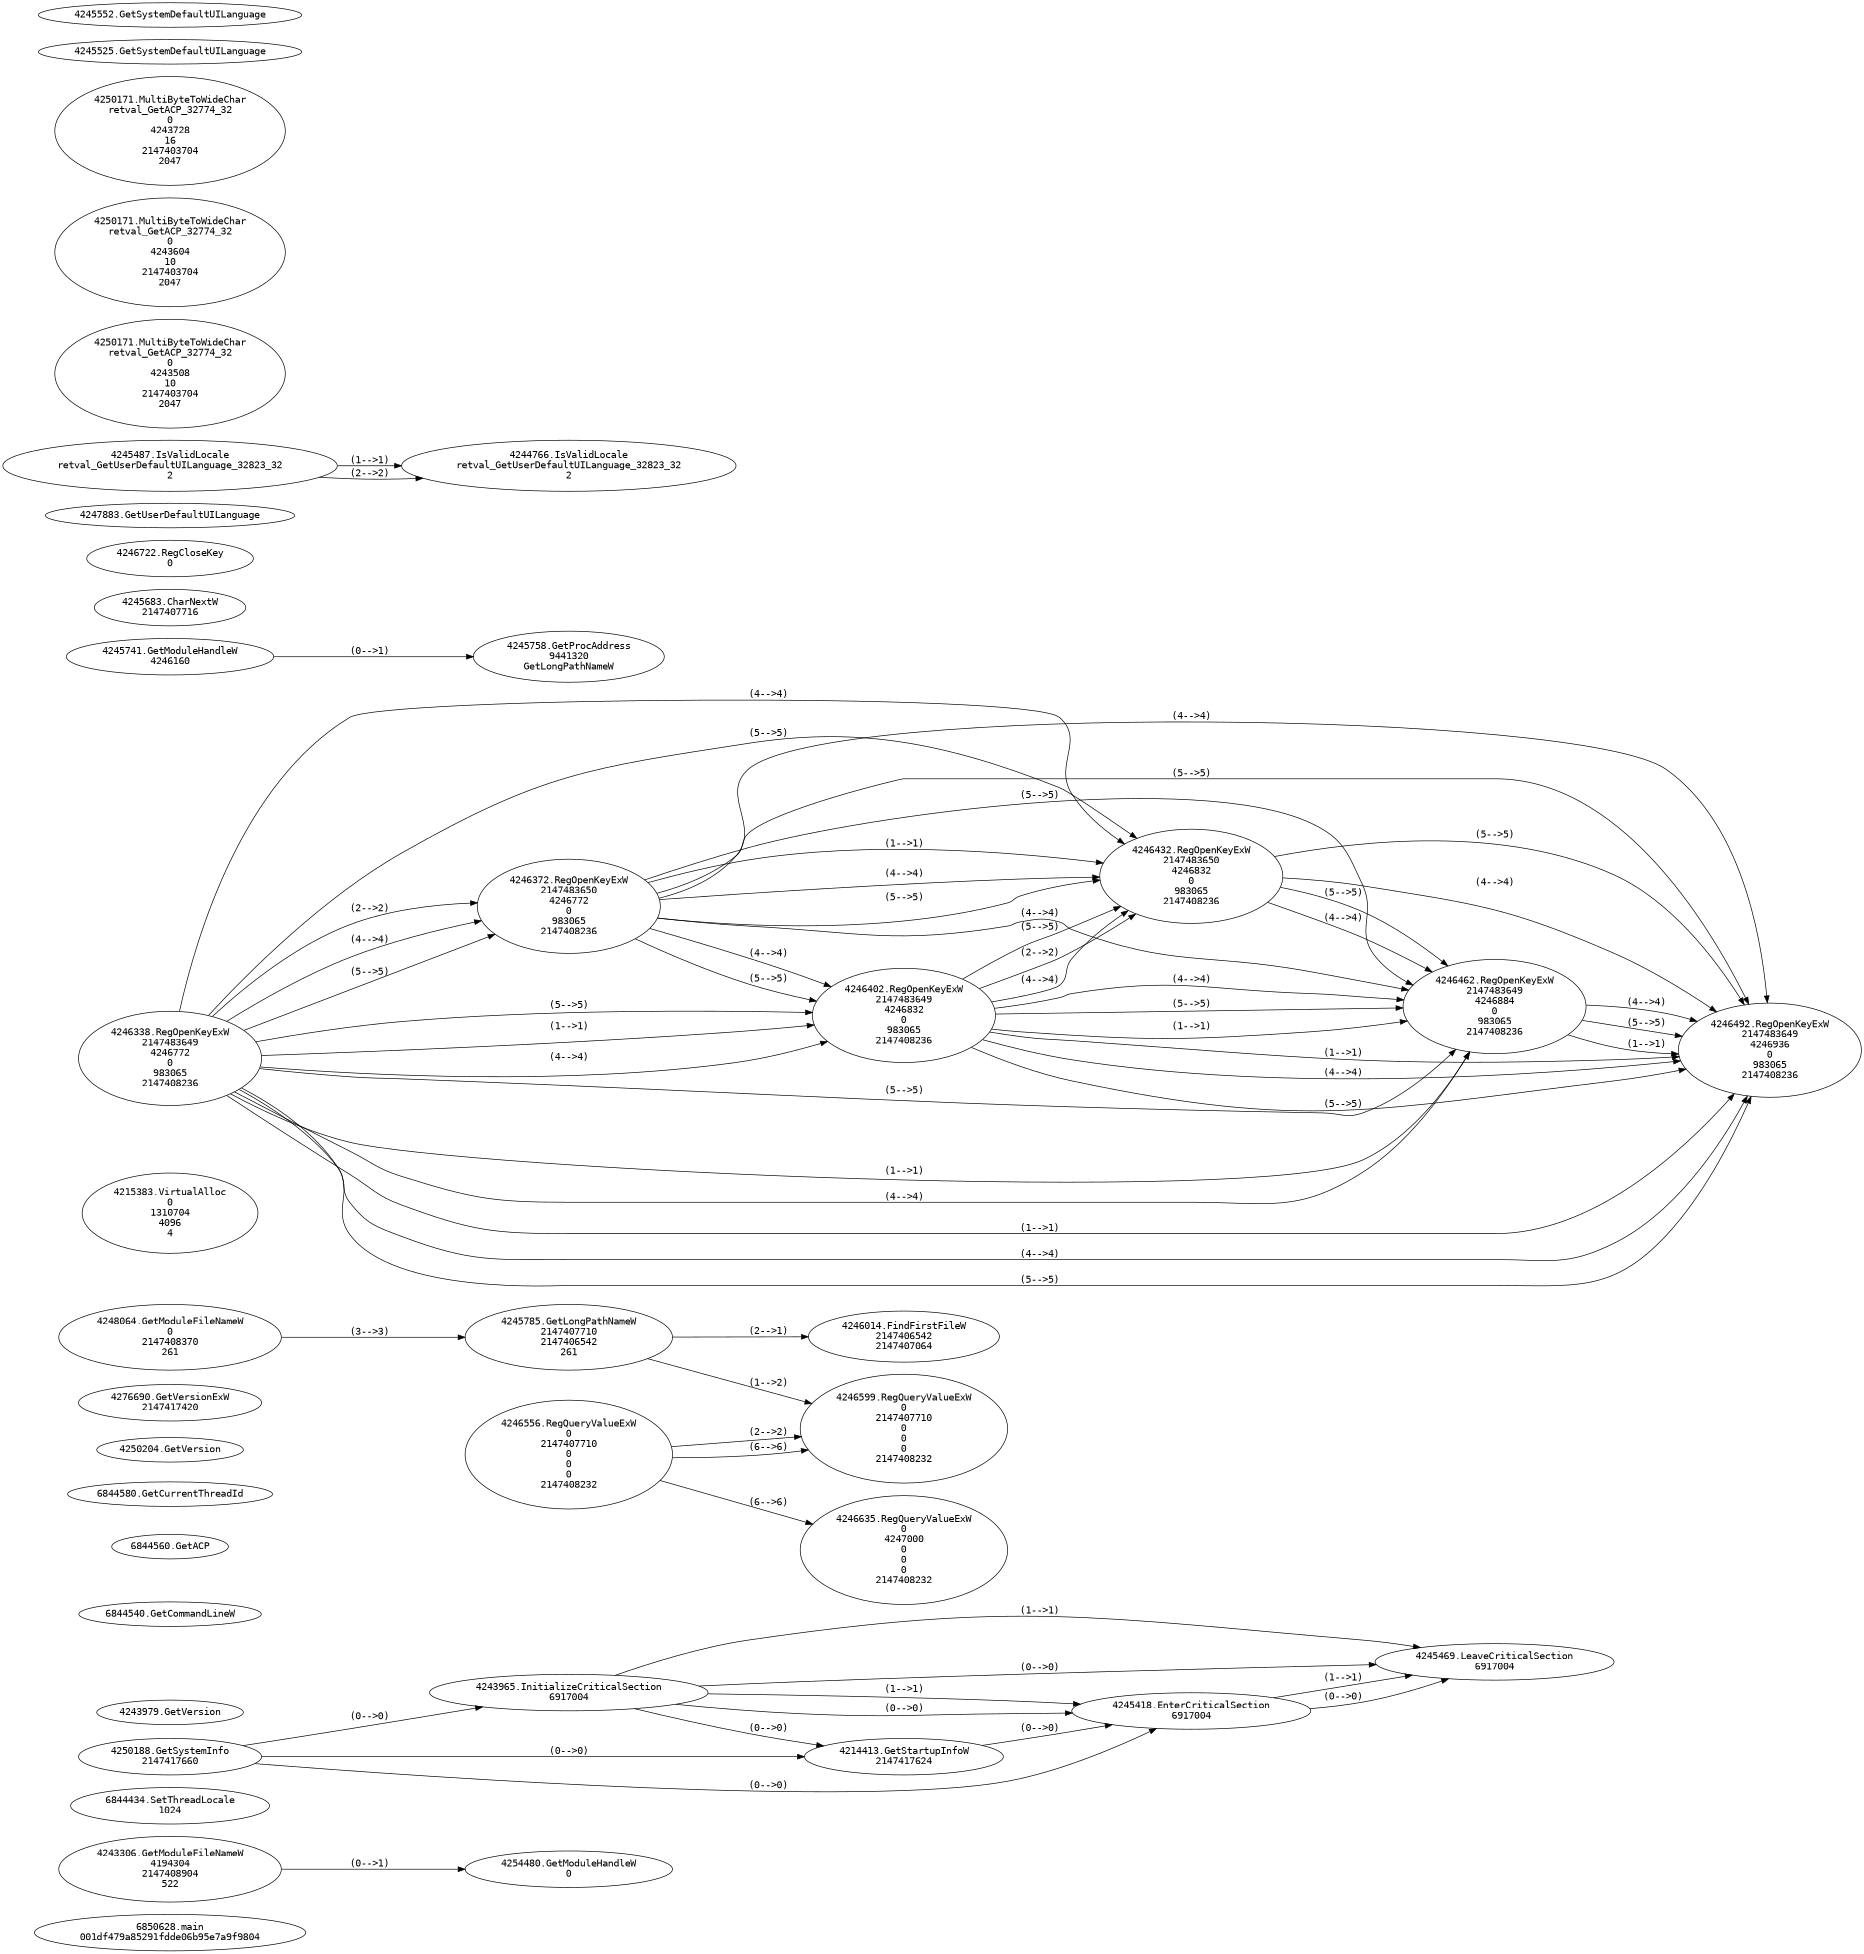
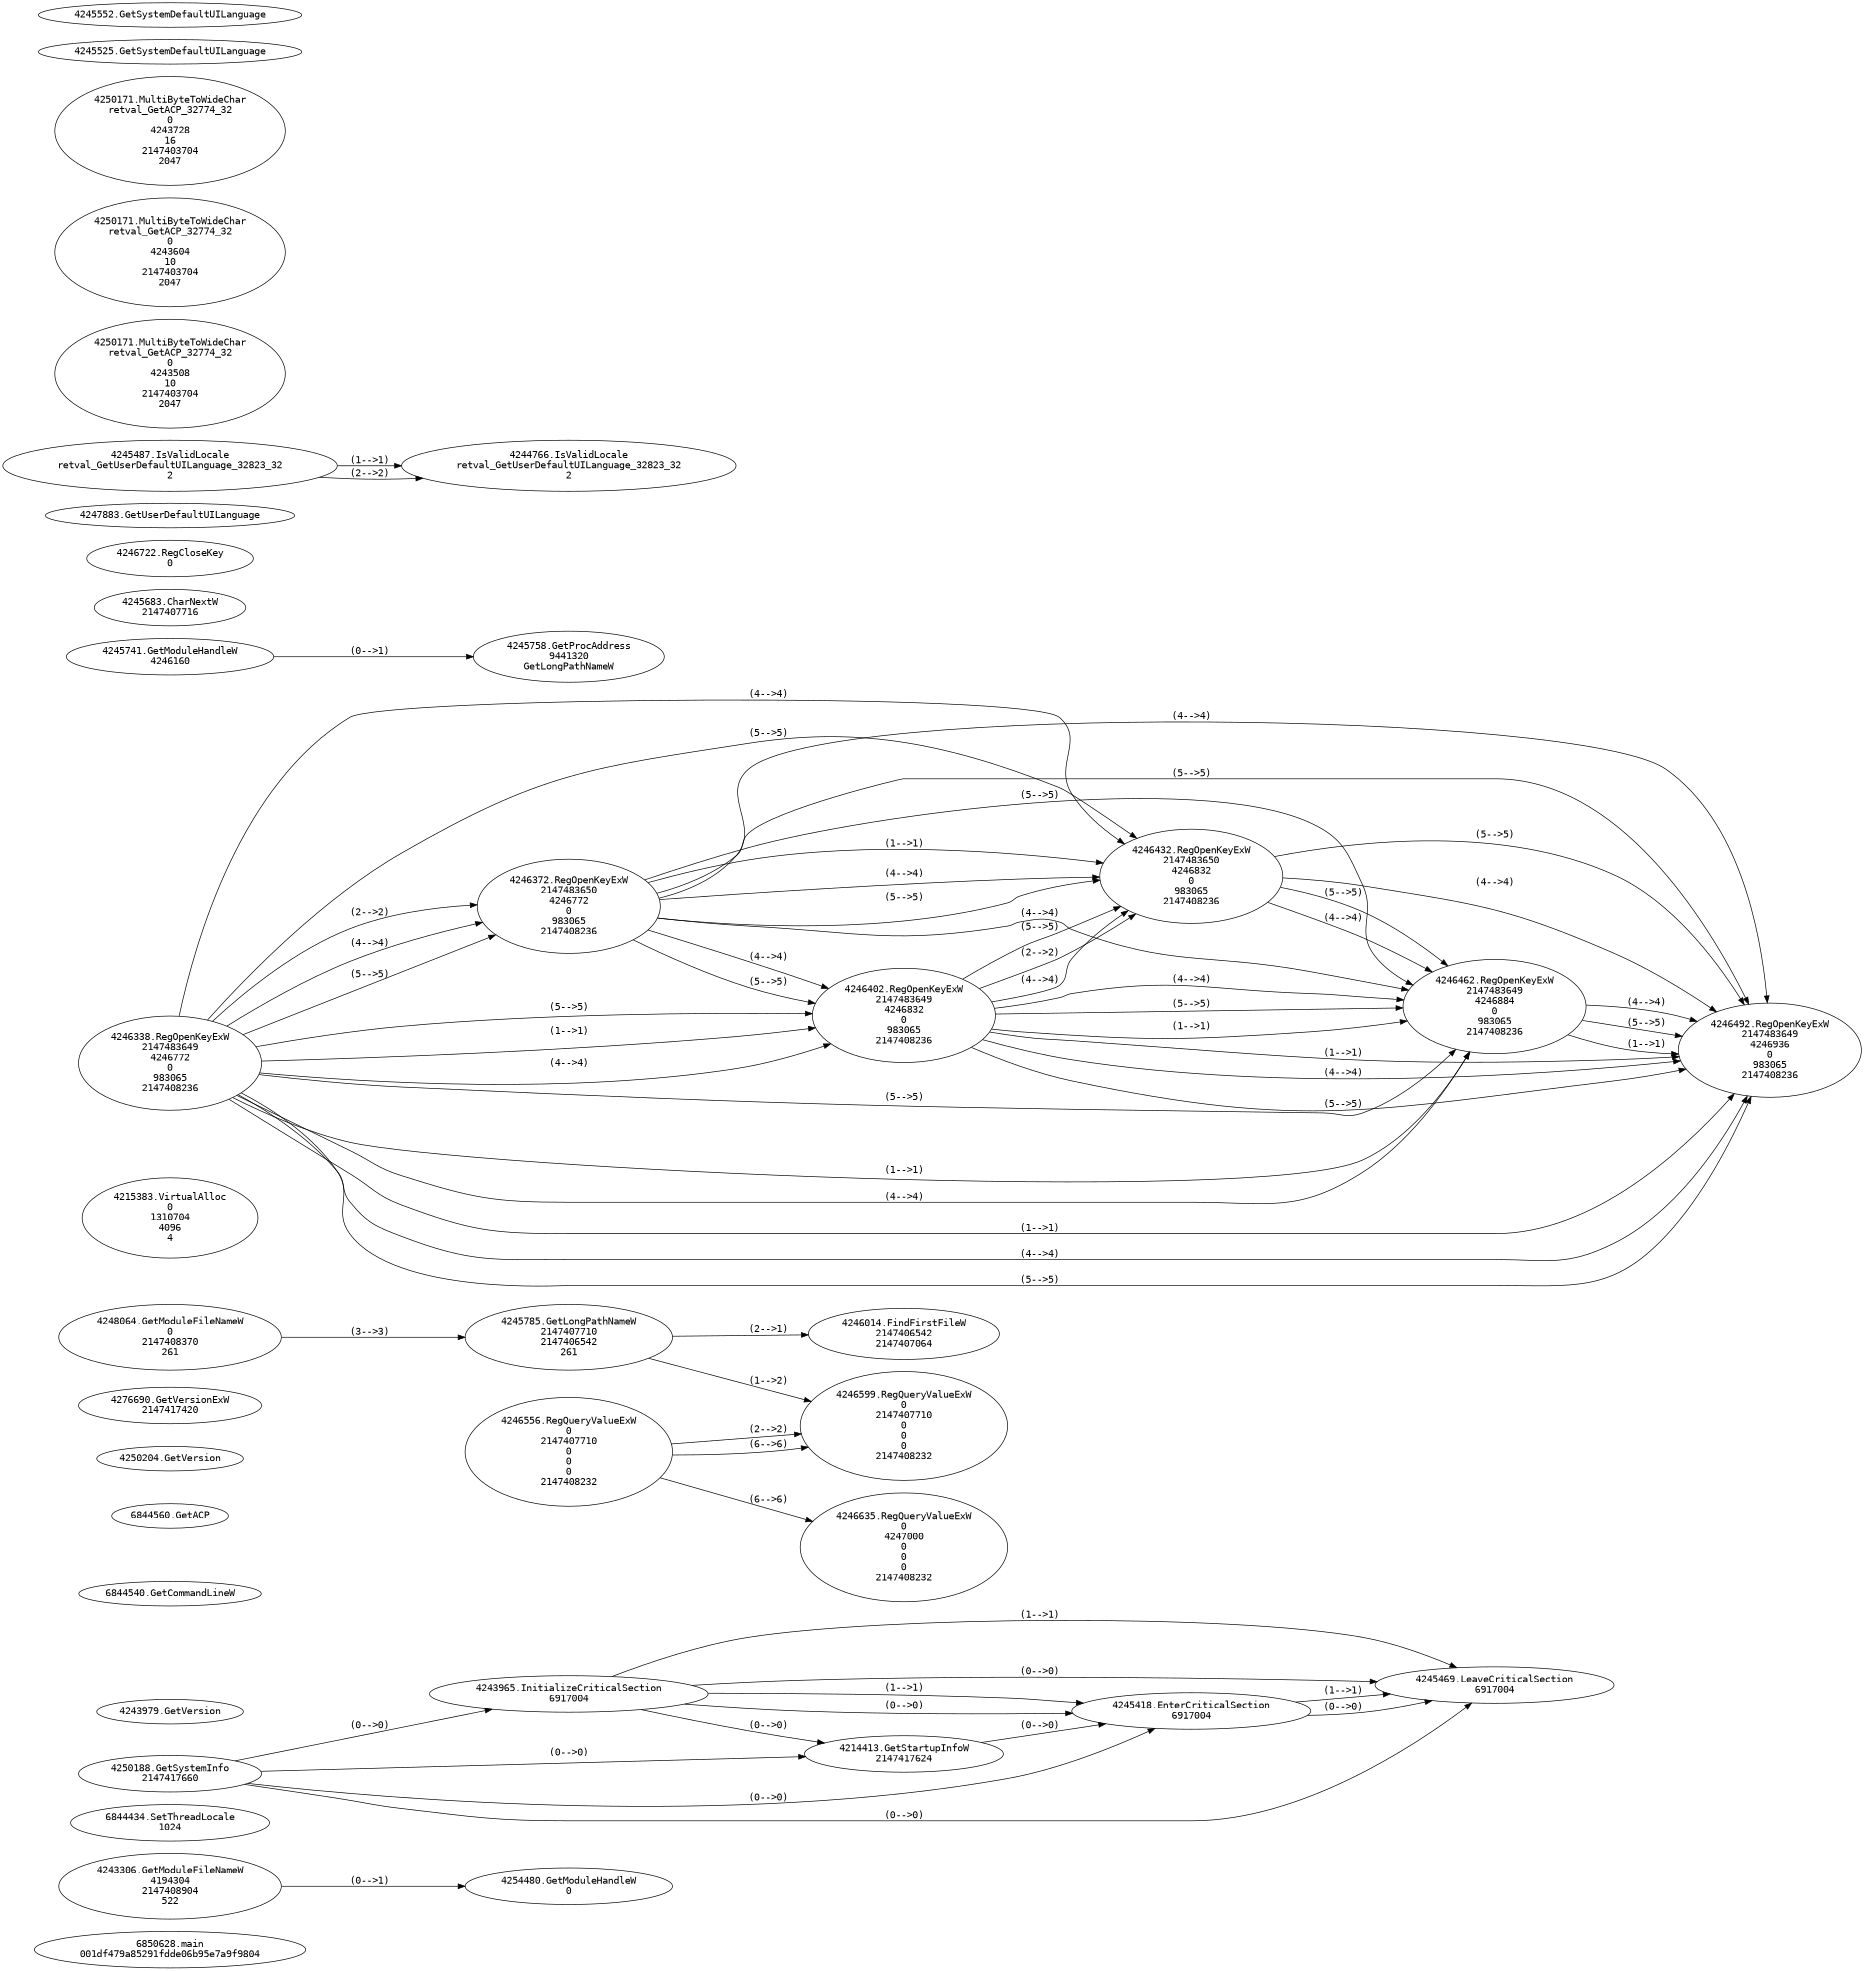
node "6844580.GetCurrentThreadId": removed
edge "4250188.GetSystemInfo 2147417660" -> "4245469.LeaveCriticalSection 6917004": added, label "(0-->0)"
